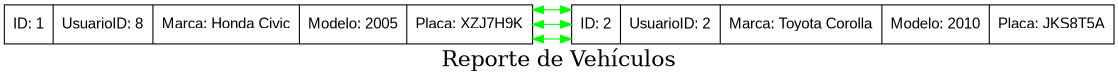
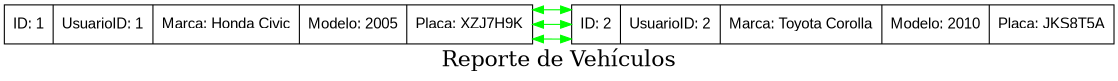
node "ID: 1": text "UsuarioID: 8" -> "UsuarioID: 1"
